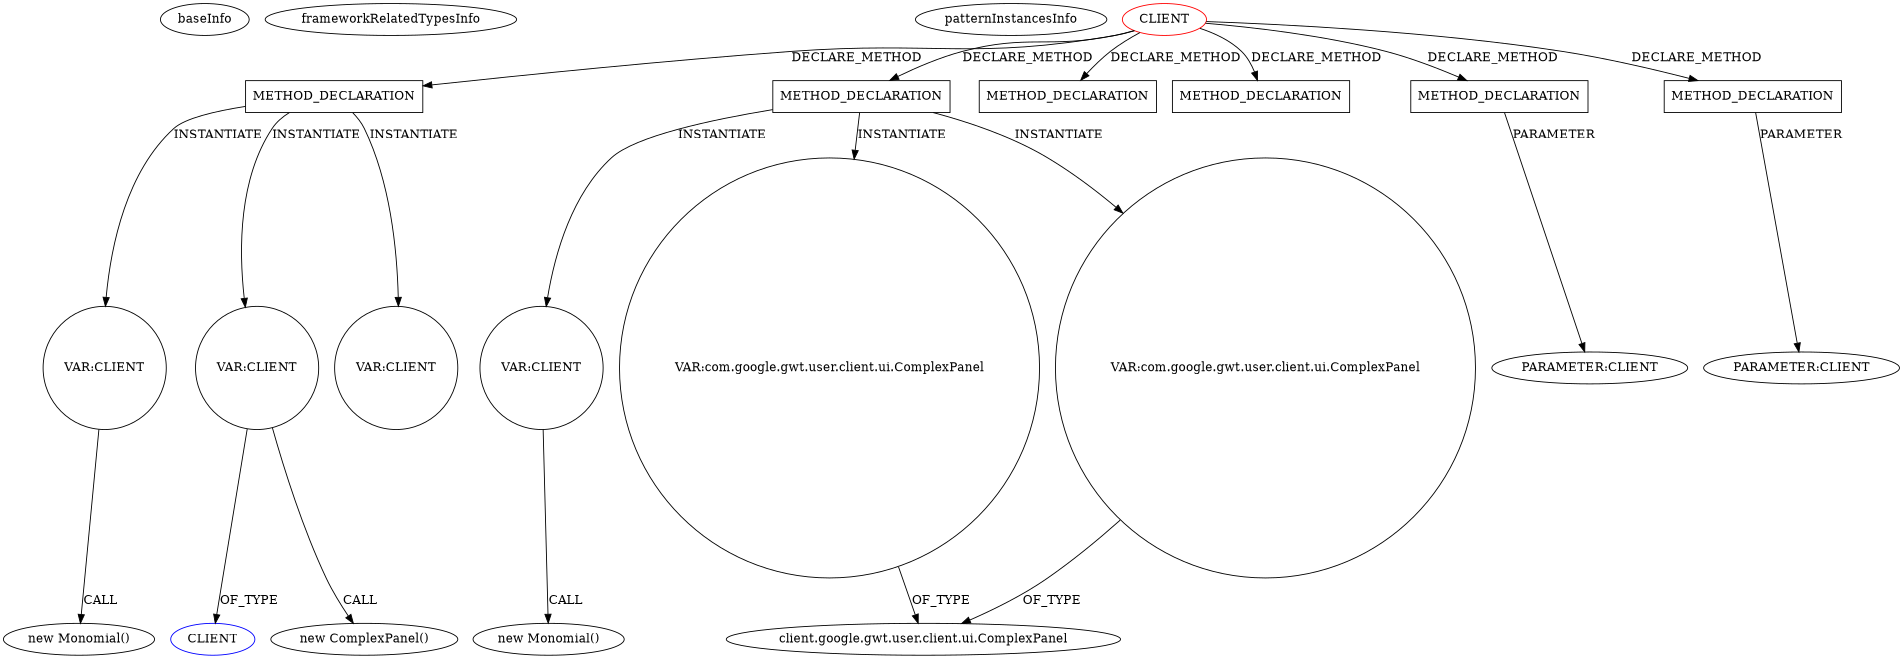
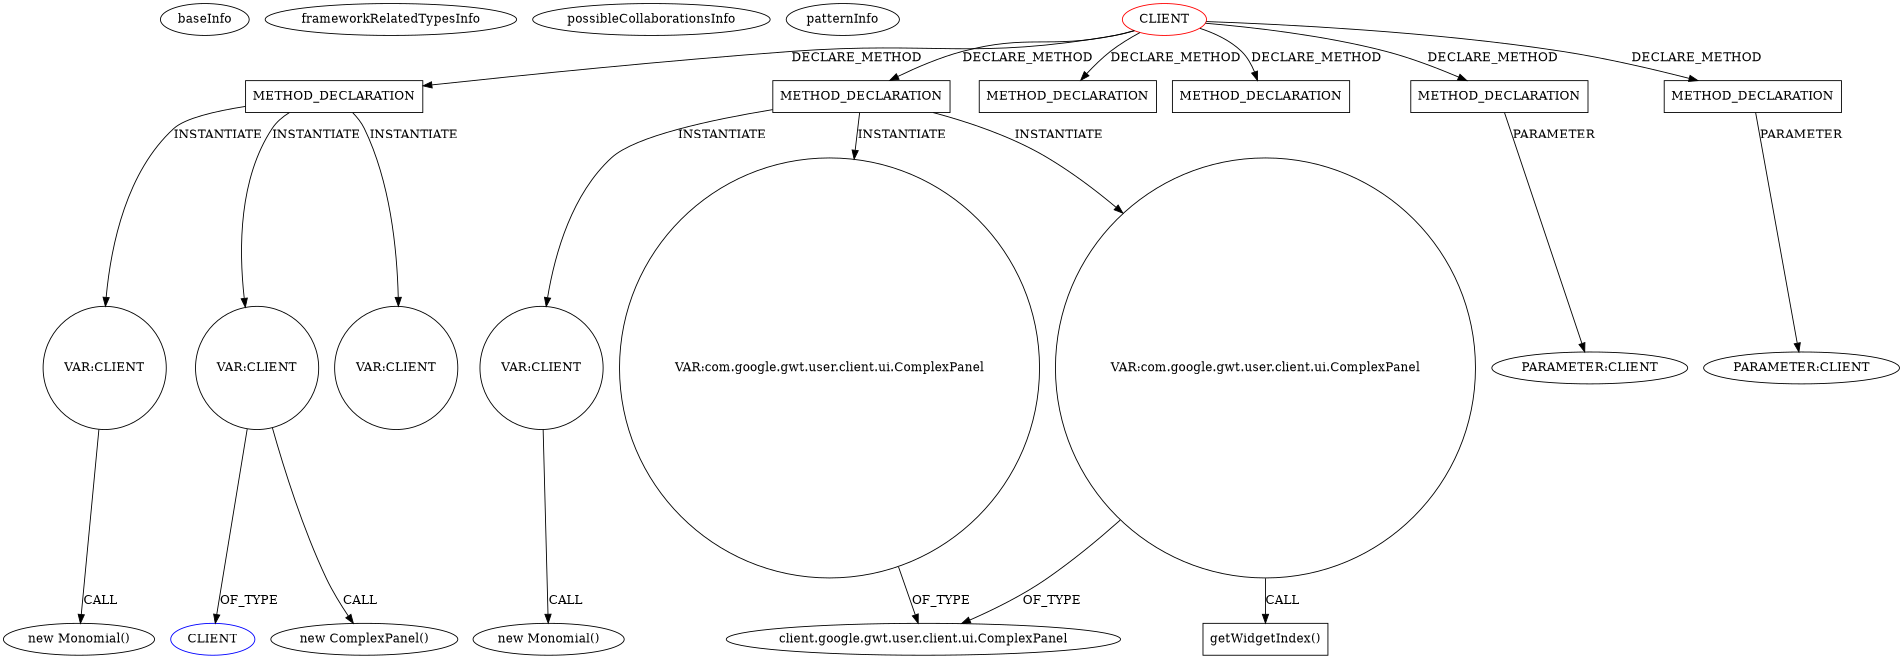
node "possibleCollaborationsInfo": added
node "patternInfo": added
node "patternInstancesInfo": removed
node "getWidgetIndex()": added
